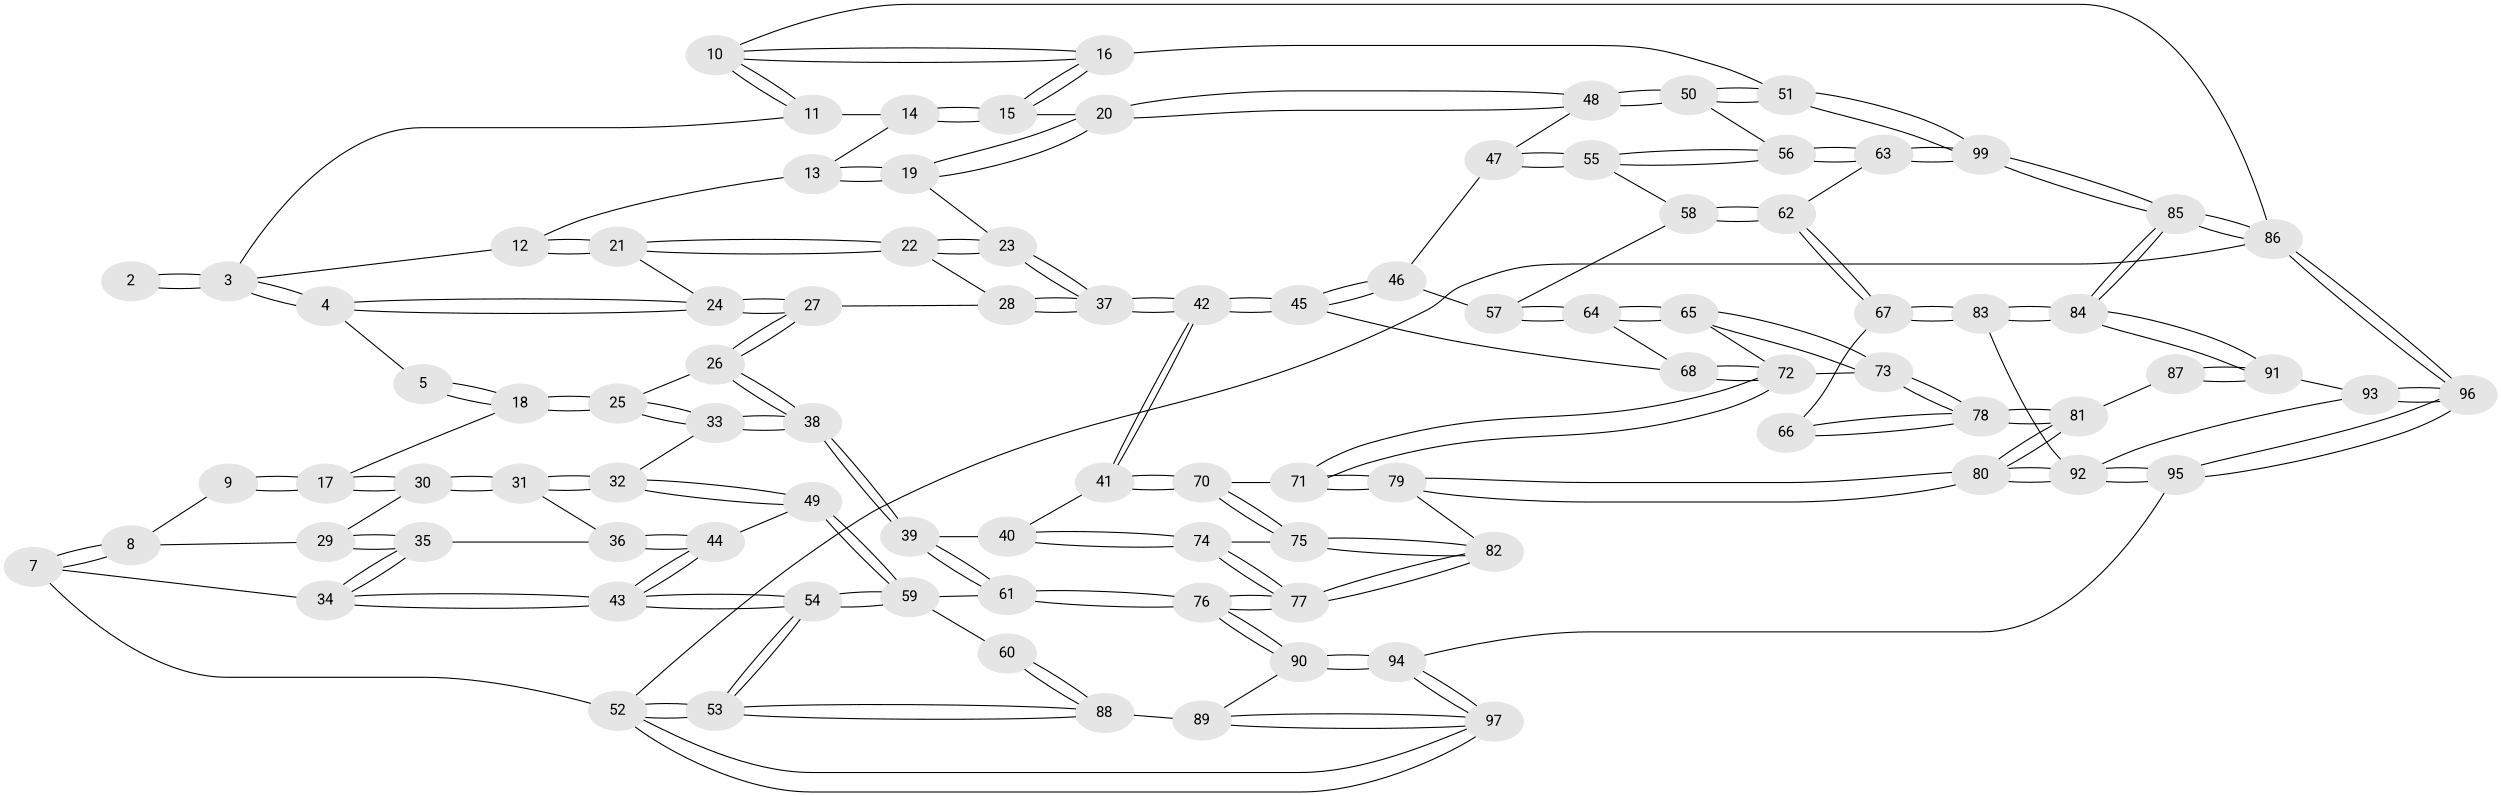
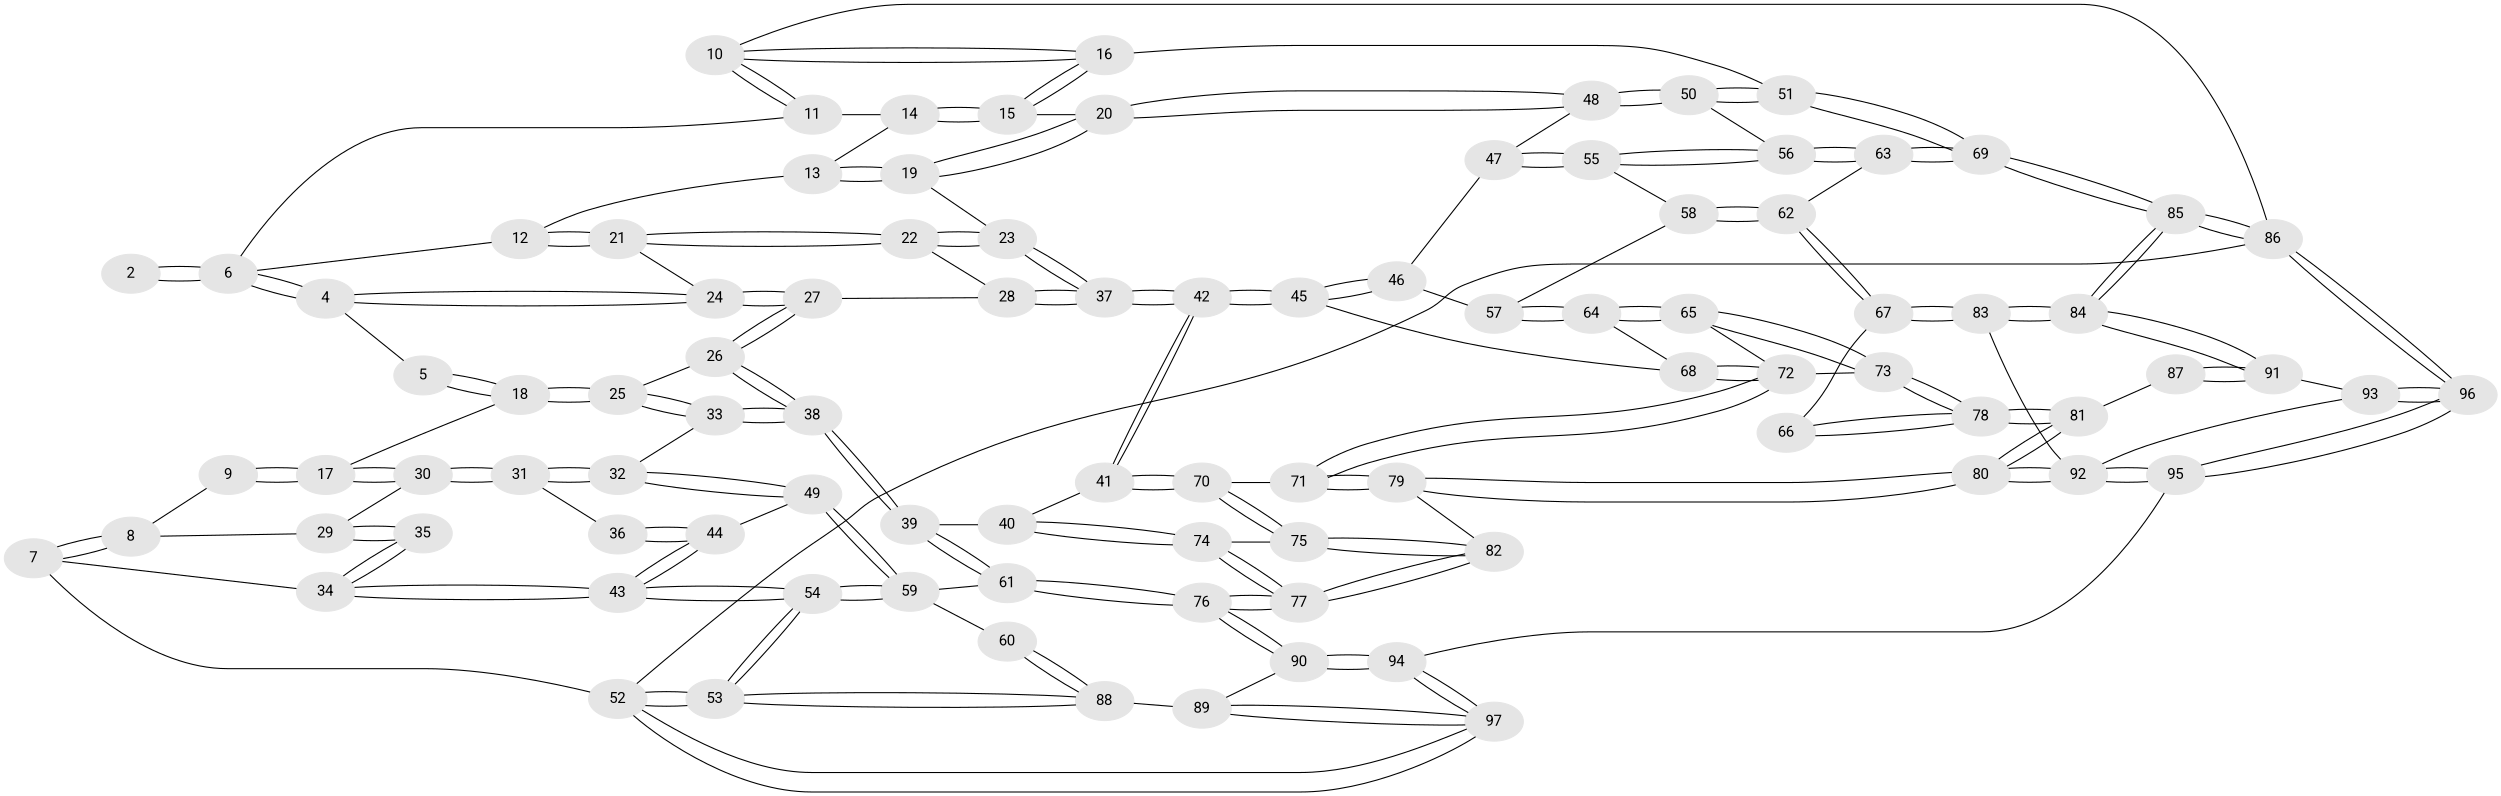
node "99": label "99" -> "69"
node "3": label "3" -> "6"
edge "35" -- "36": removed
